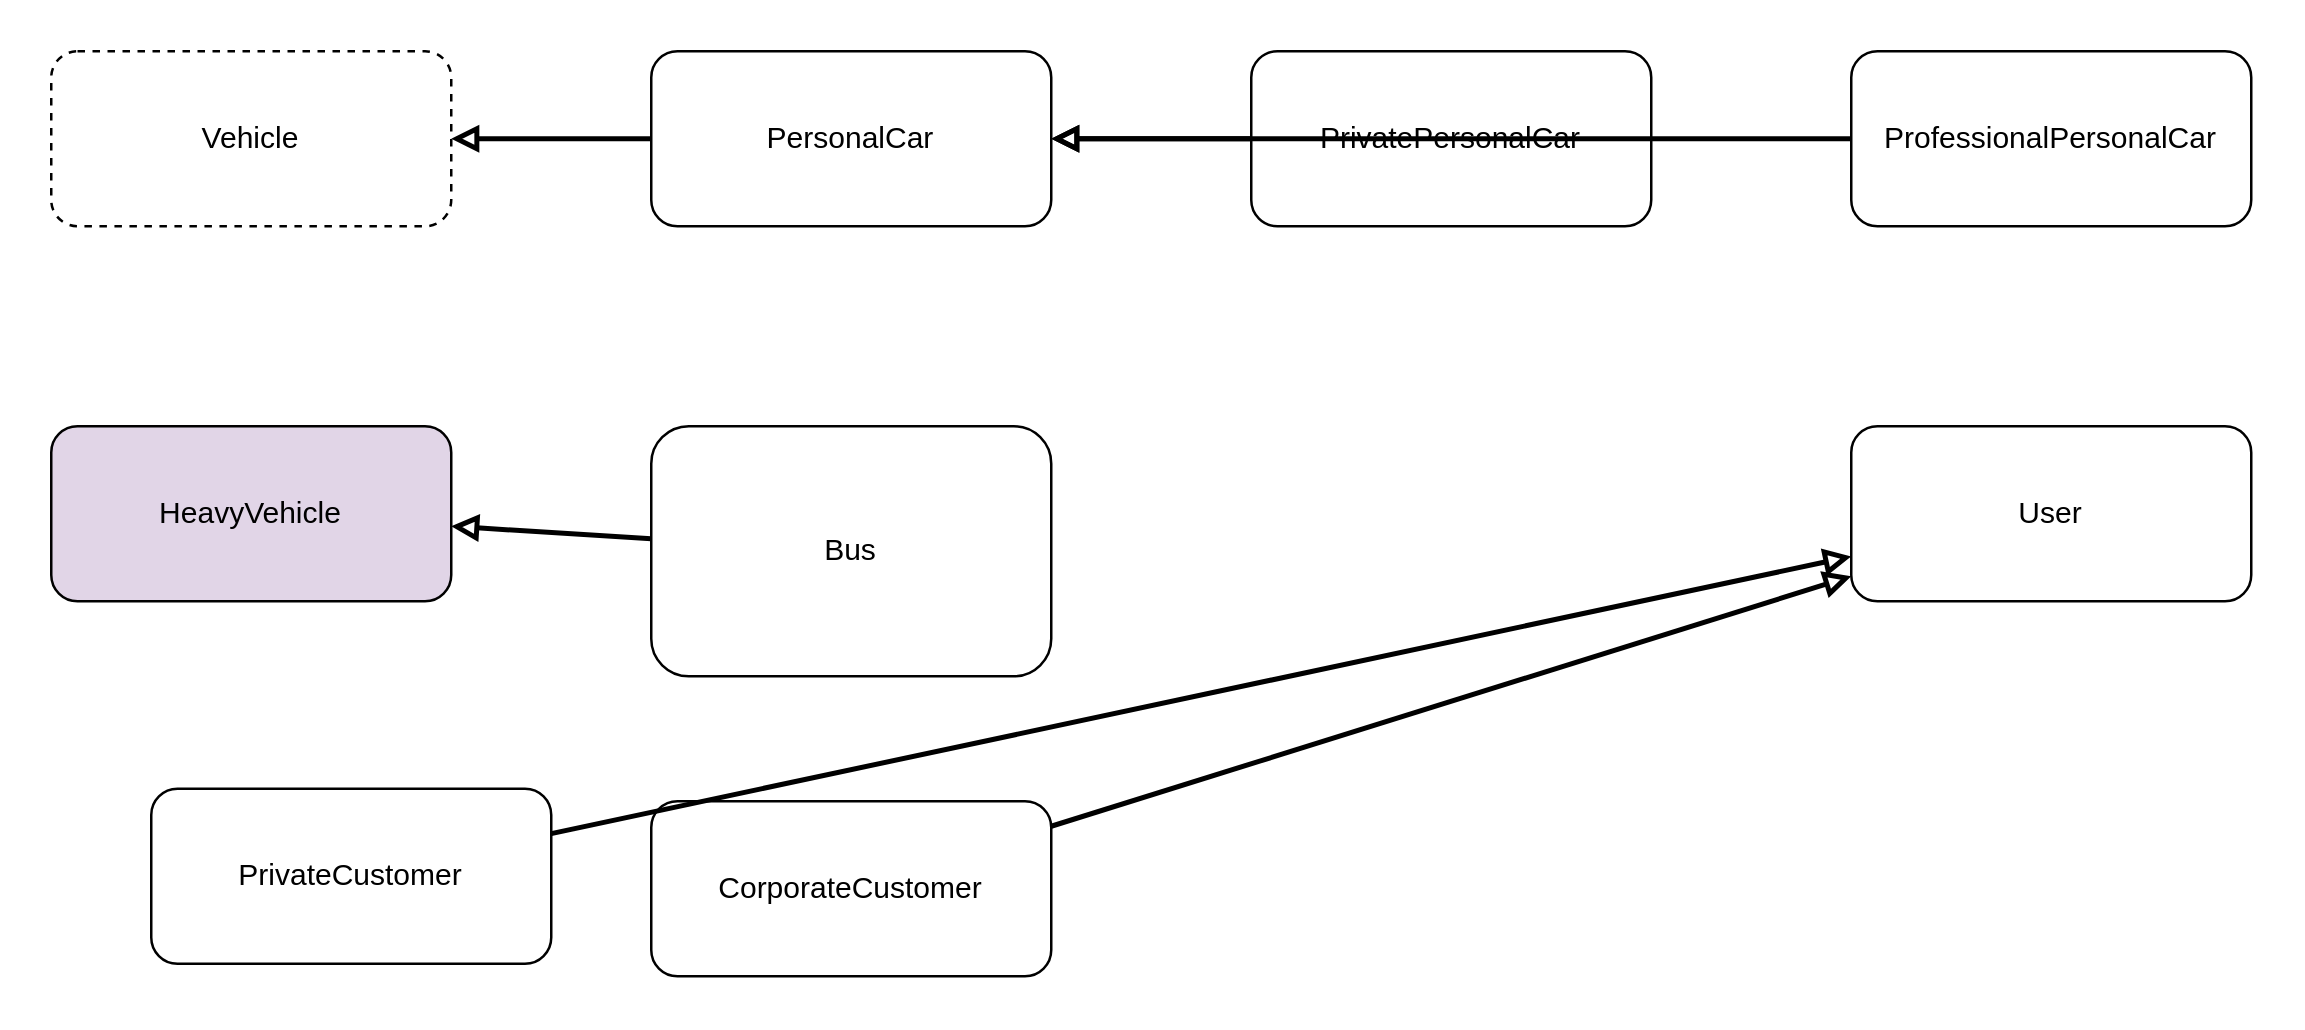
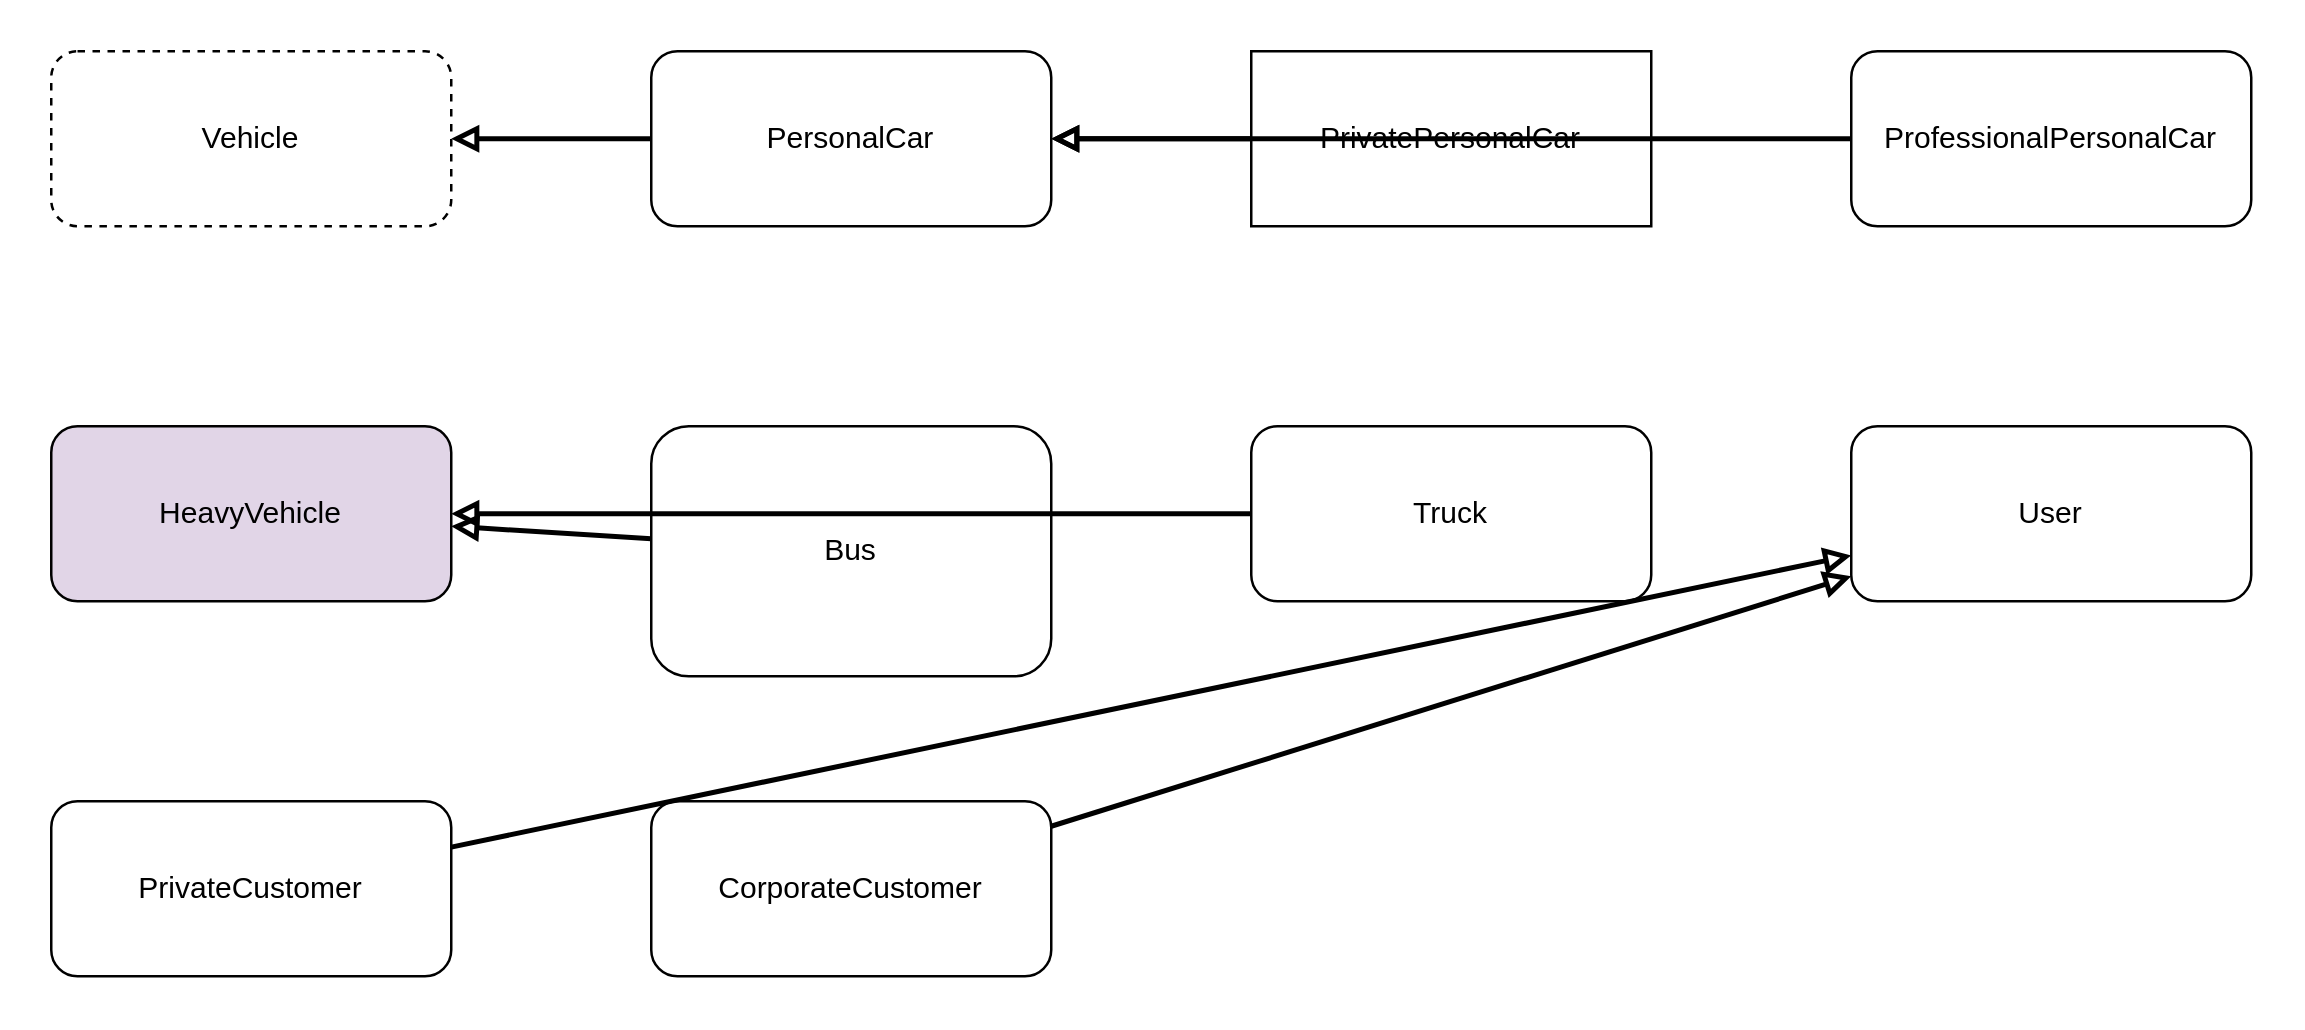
node "PrivatePersonalCar": shape rounded rectangle -> rectangle
edge "Truck" -> "HeavyVehicle": added
node "Truck": added
node "PrivateCustomer": moved (351, 876) -> (251, 889)
